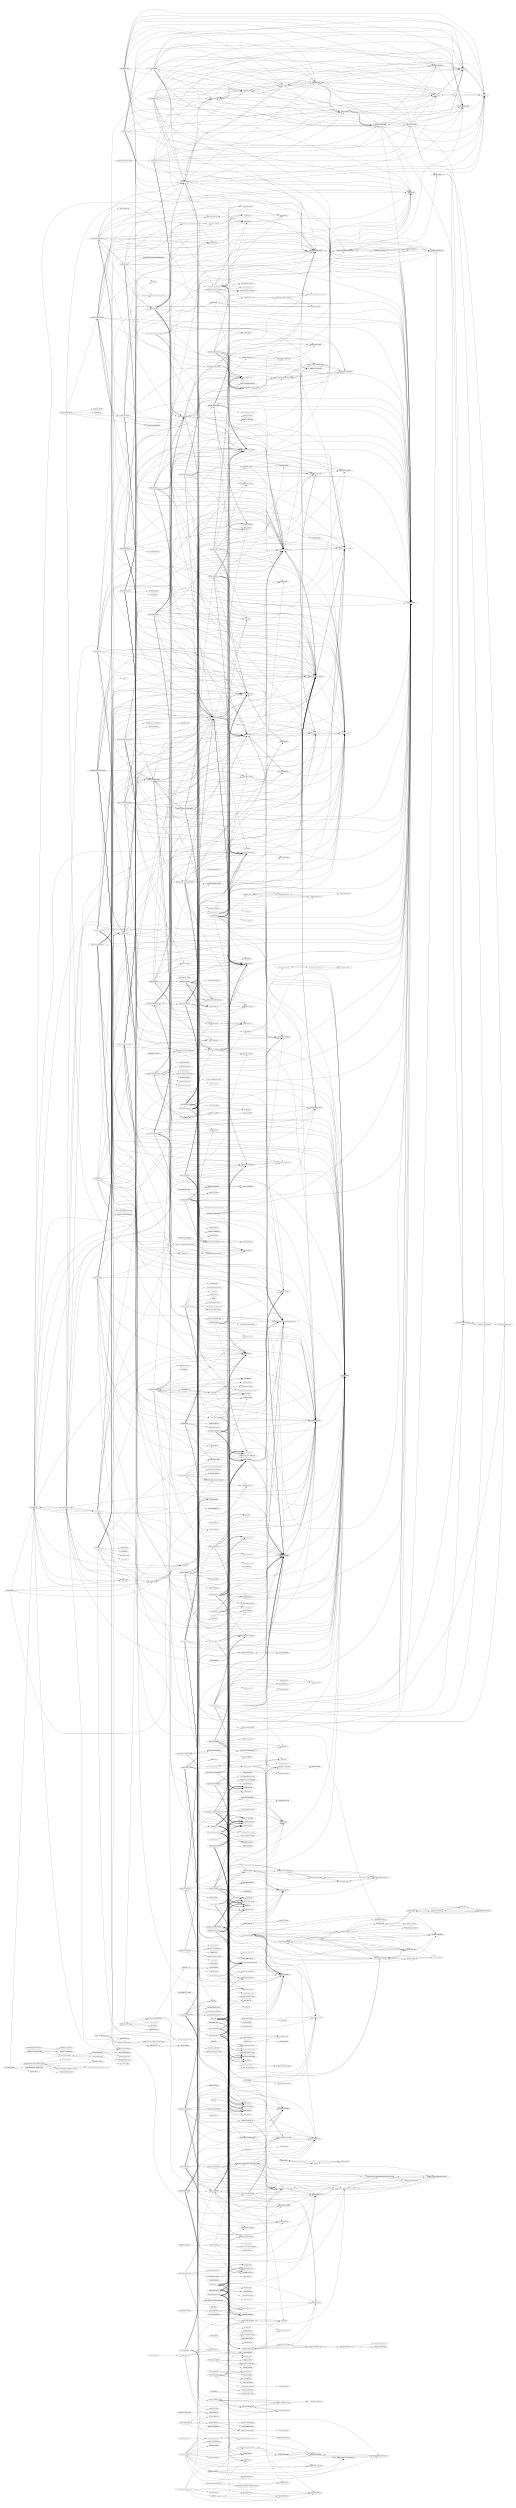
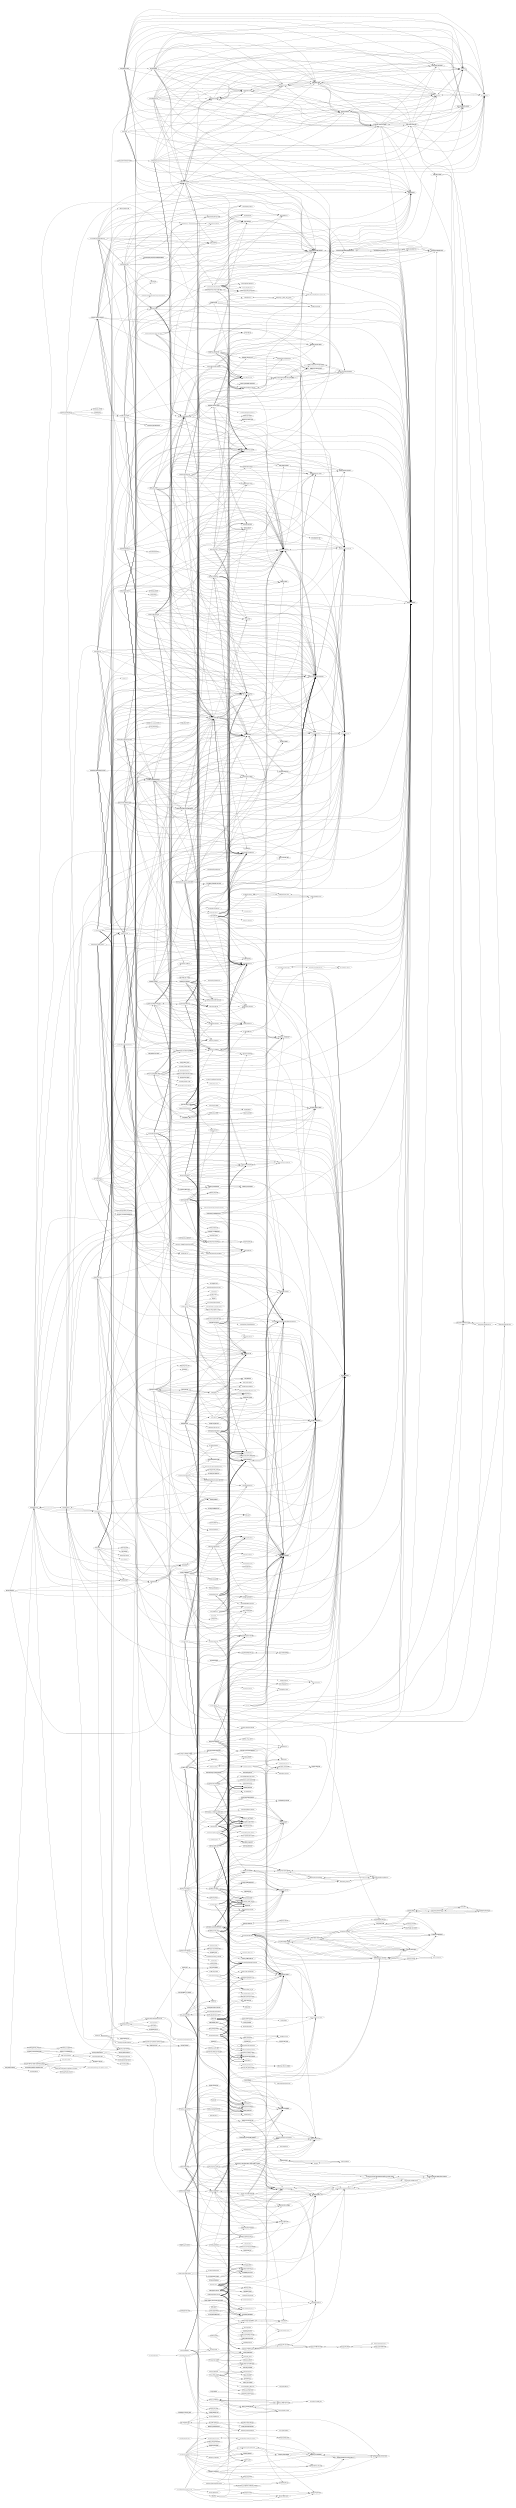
node "cinoliu/Promotion-engine": removed
